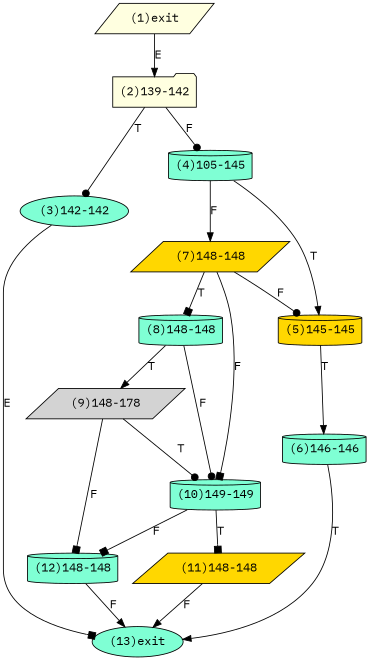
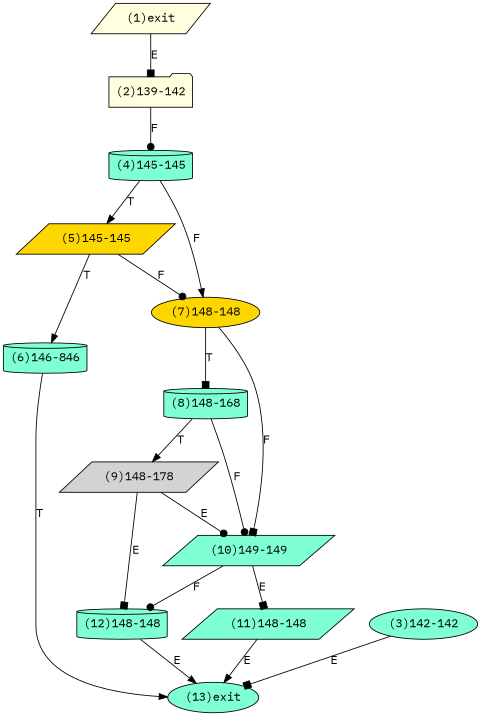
edge "(1)exit" -> "(2)139-142": arrowhead normal -> box
edge "(2)139-142" -> "(3)142-142": removed, label "T"
node "(4)105-145": label "(4)105-145" -> "(4)145-145"
node "(7)148-148": shape parallelogram -> ellipse
edge "(7)148-148" -> "(5)145-145": reversed
node "(8)148-148": label "(8)148-148" -> "(8)148-168"
node "(5)145-145": shape cylinder -> parallelogram
edge "(9)148-178" -> "(10)149-149": label "T" -> "E"
node "(6)146-146": label "(6)146-146" -> "(6)146-846"
edge "(9)148-178" -> "(12)148-148": label "F" -> "E"
node "(10)149-149": shape cylinder -> parallelogram
edge "(10)149-149" -> "(12)148-148": arrowhead box -> dot
edge "(10)149-149" -> "(11)148-148": label "T" -> "E"
node "(11)148-148": fillcolor gold -> aquamarine
edge "(12)148-148" -> "(13)exit": label "F" -> "E"
edge "(11)148-148" -> "(13)exit": label "F" -> "E"
